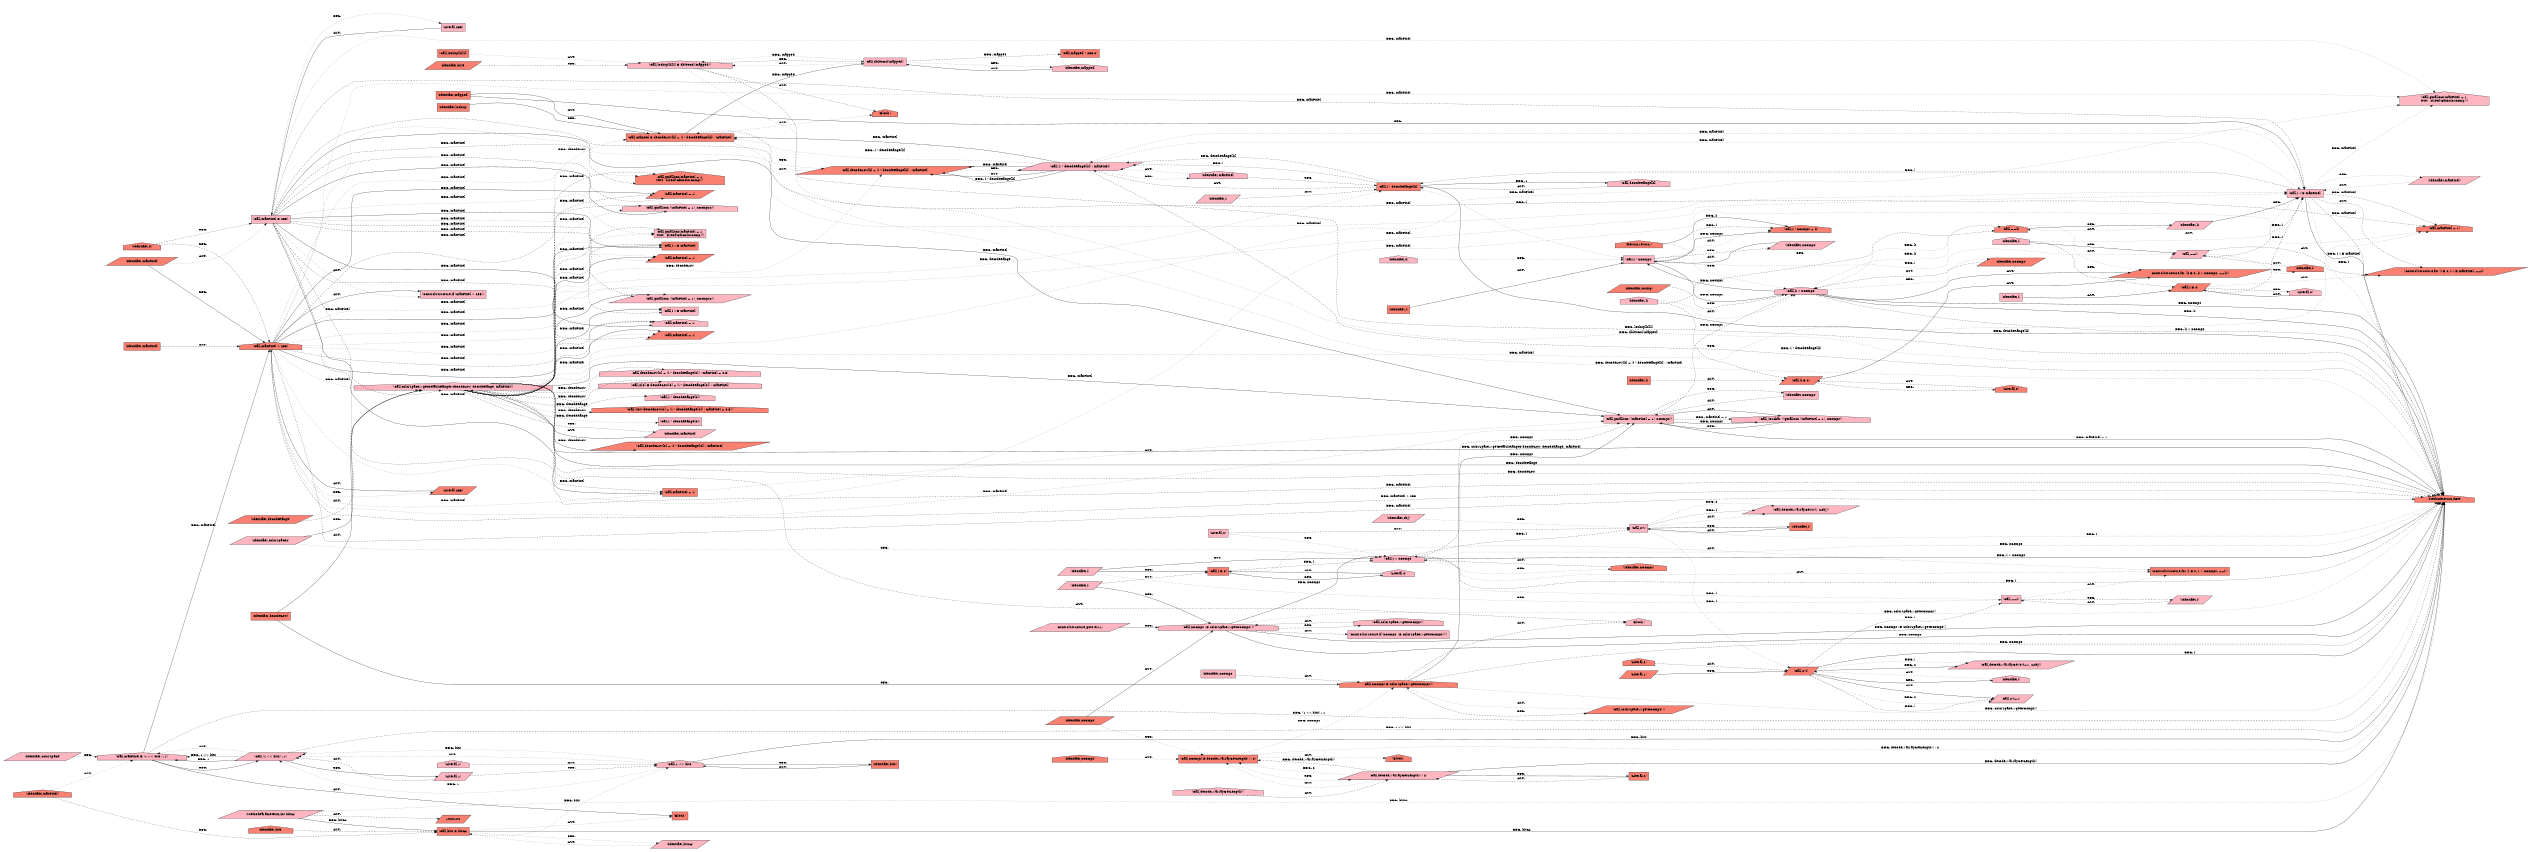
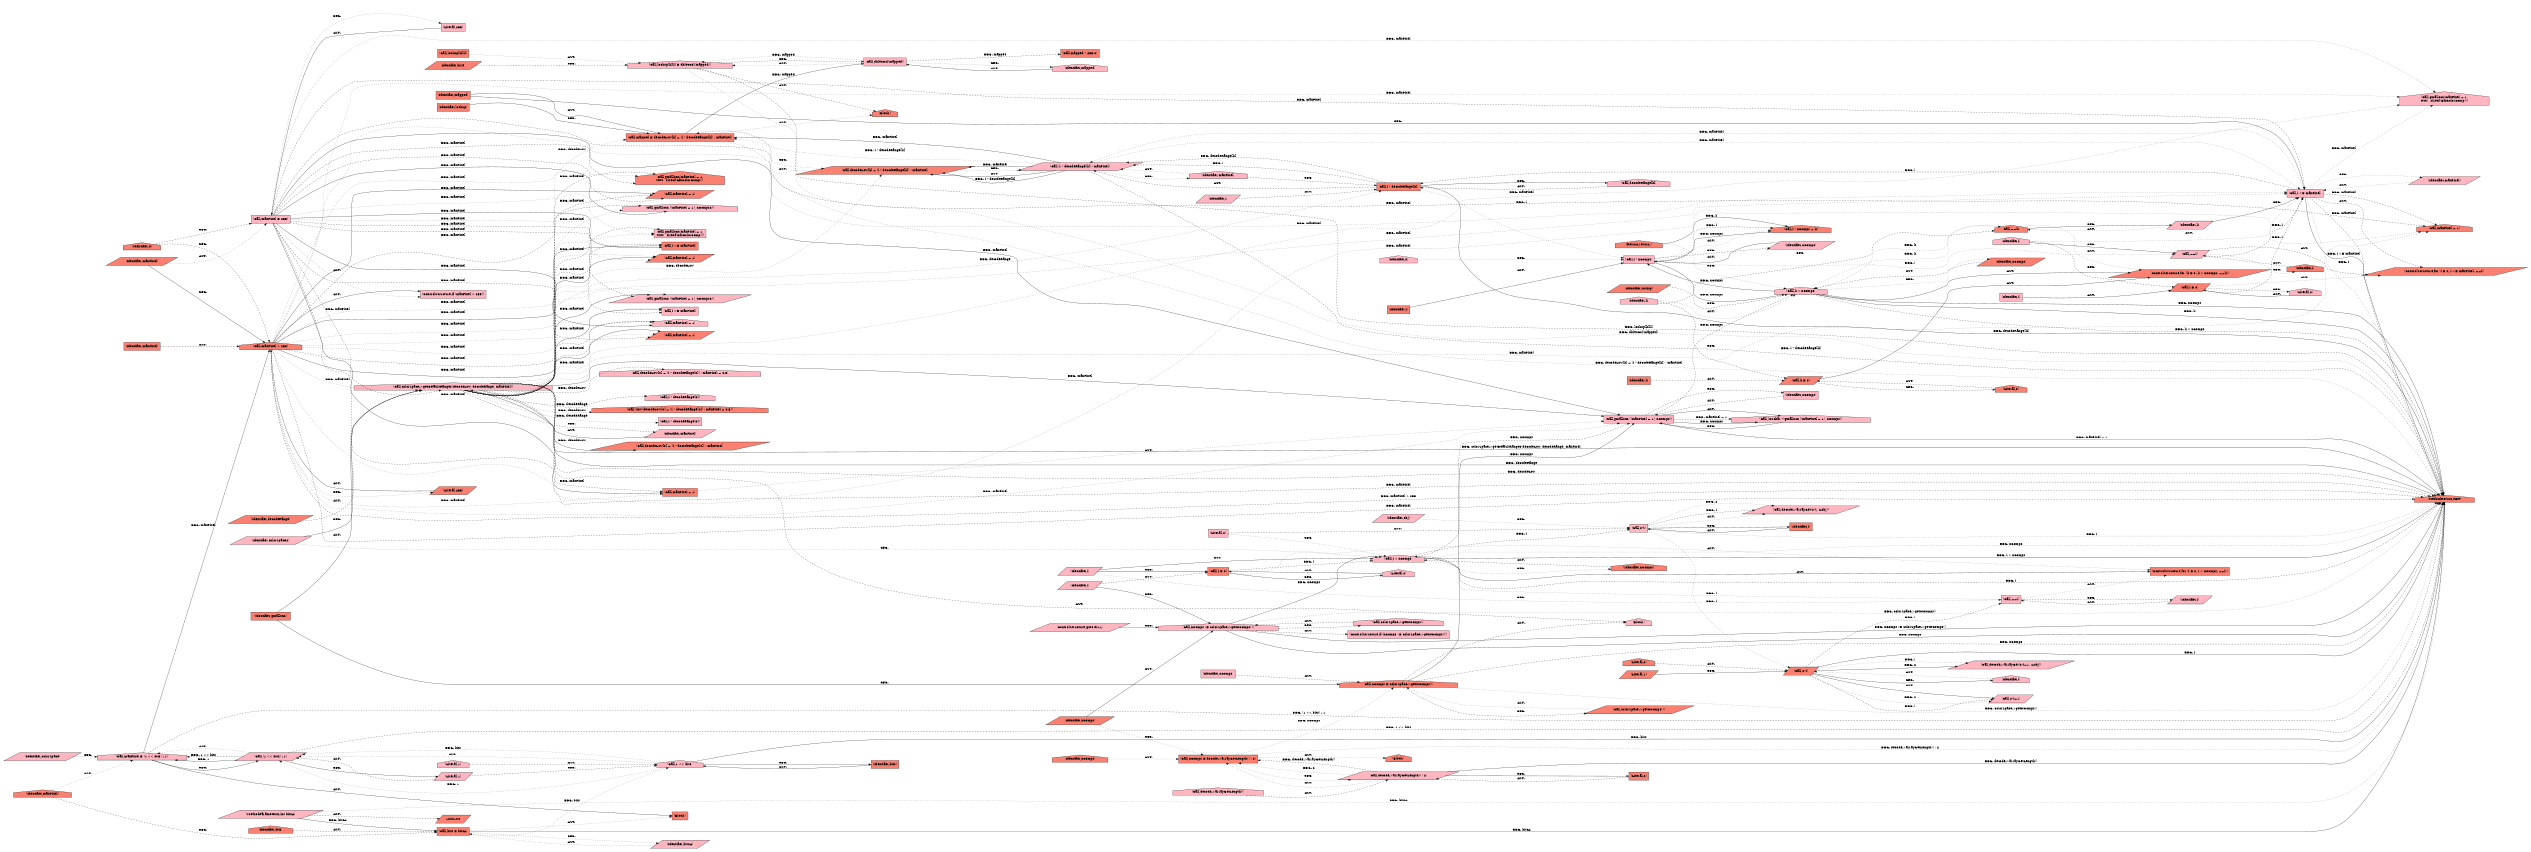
edge "(Call,i * decodeRange[k])" -> "(Call,decodeRange[k])": label "DDG: 1" -> "CFG: "
node "(Call,x[0] = decodeLow[0] + (i * decodeRange[0]) / maxPixel)": removed
edge "(Call,i < nComps)" -> "(ControlStructure,for (i = 0; i < nComps; ++i))": style dotted -> solid
node "(Identifier,decodeLow)": label "(Identifier,decodeLow)" -> "(Identifier,gmallocn)"
